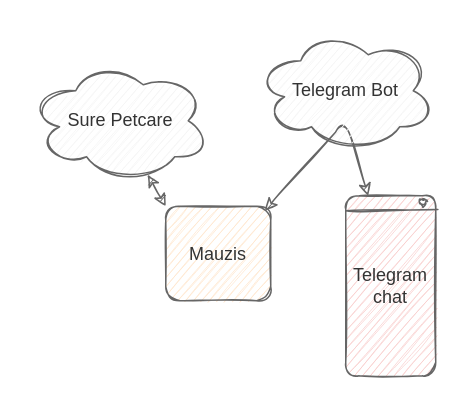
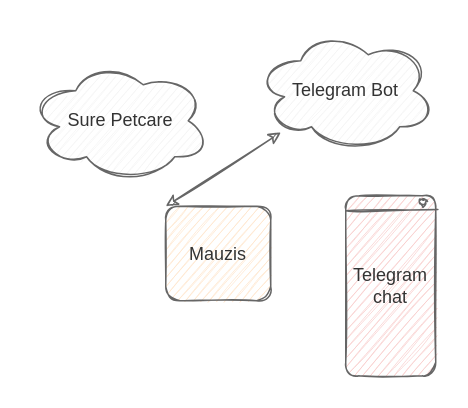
edge "Mauzis" -- "Telegram chat": removed
edge "Sure Petcare" -- "Mauzis": now "Telegram Bot" -- "Mauzis"
